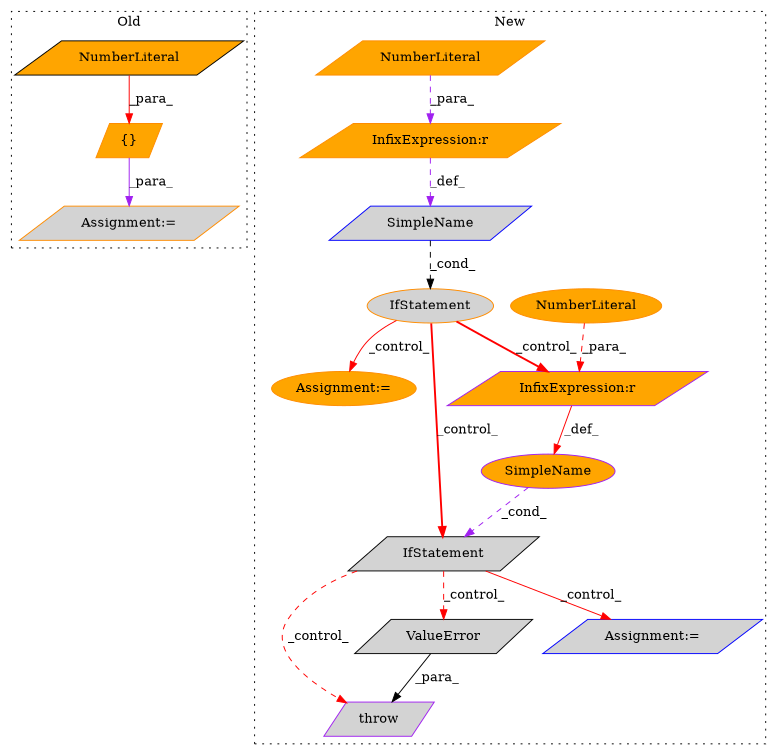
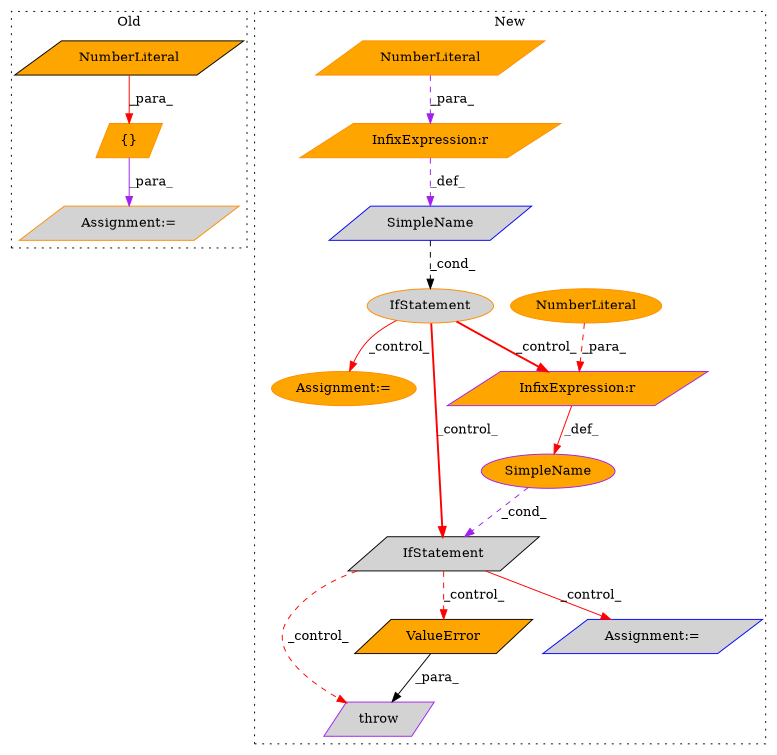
node "ValueError": fillcolor lightgrey -> orange
